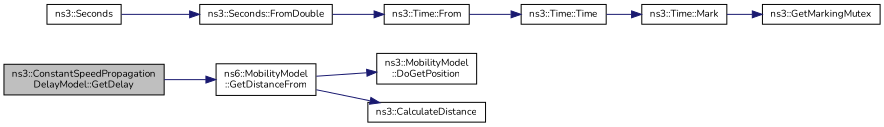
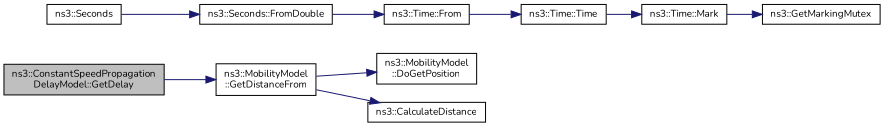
node "ns6::MobilityModel ::GetDistanceFrom": label "ns6::MobilityModel ::GetDistanceFrom" -> "ns3::MobilityModel ::GetDistanceFrom"
